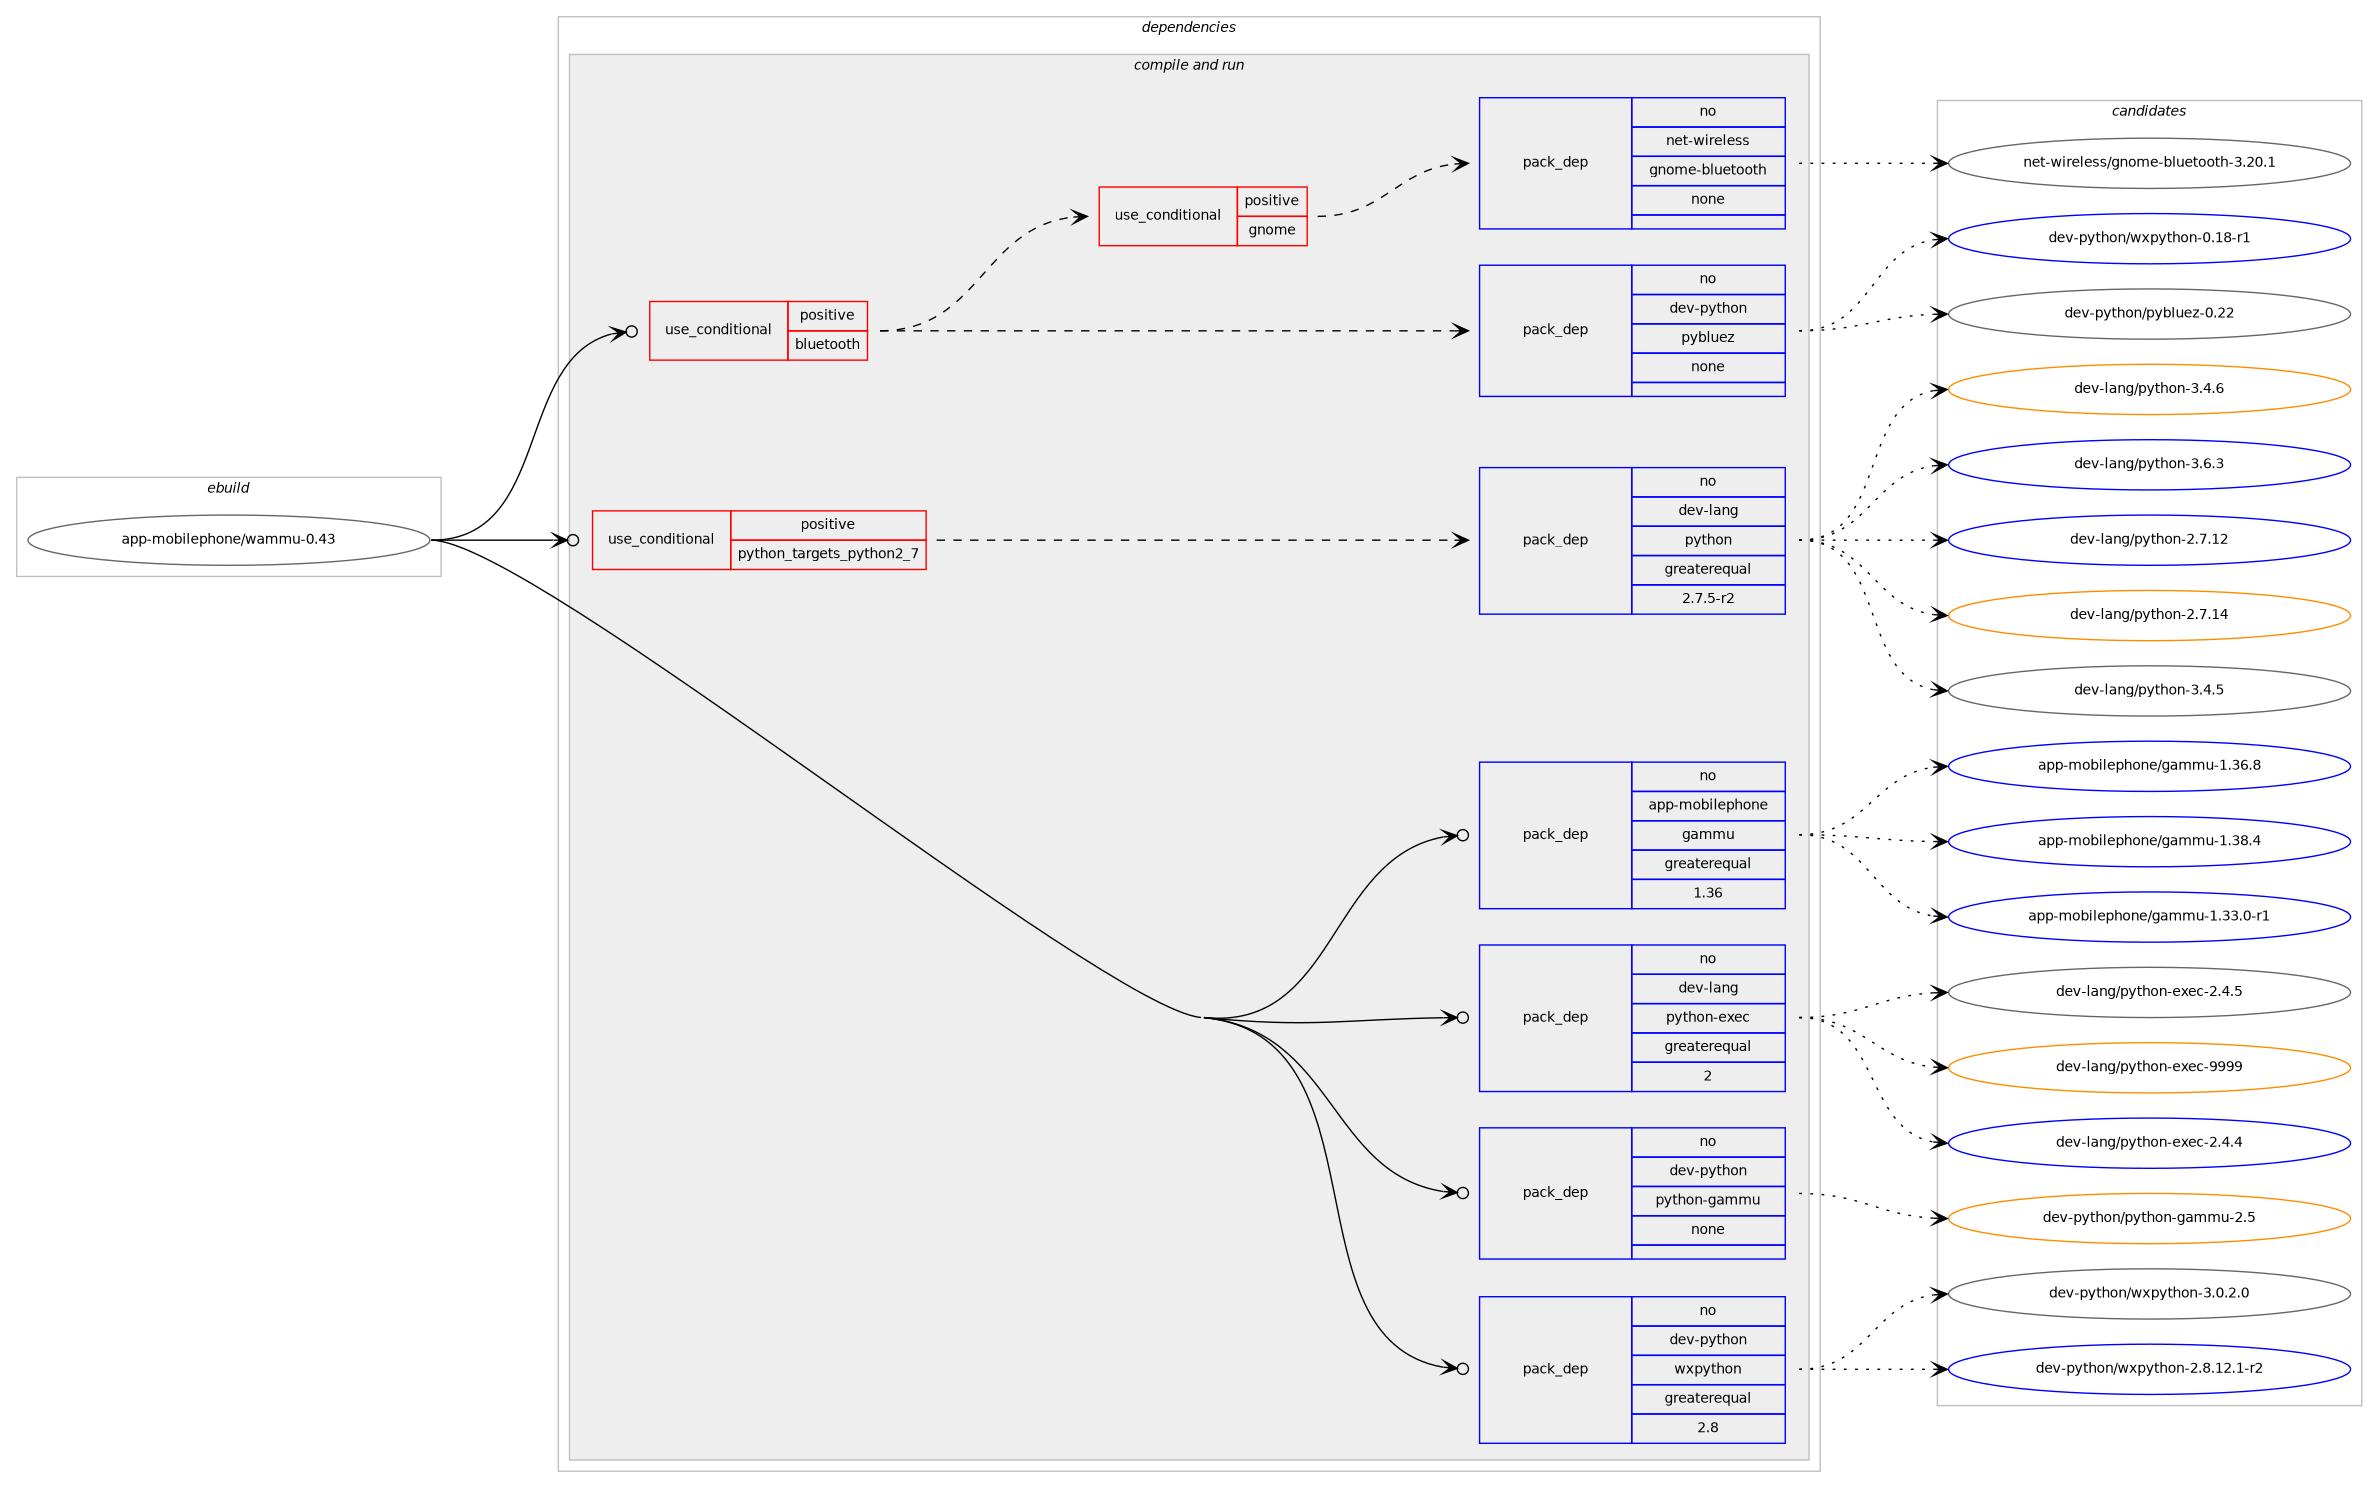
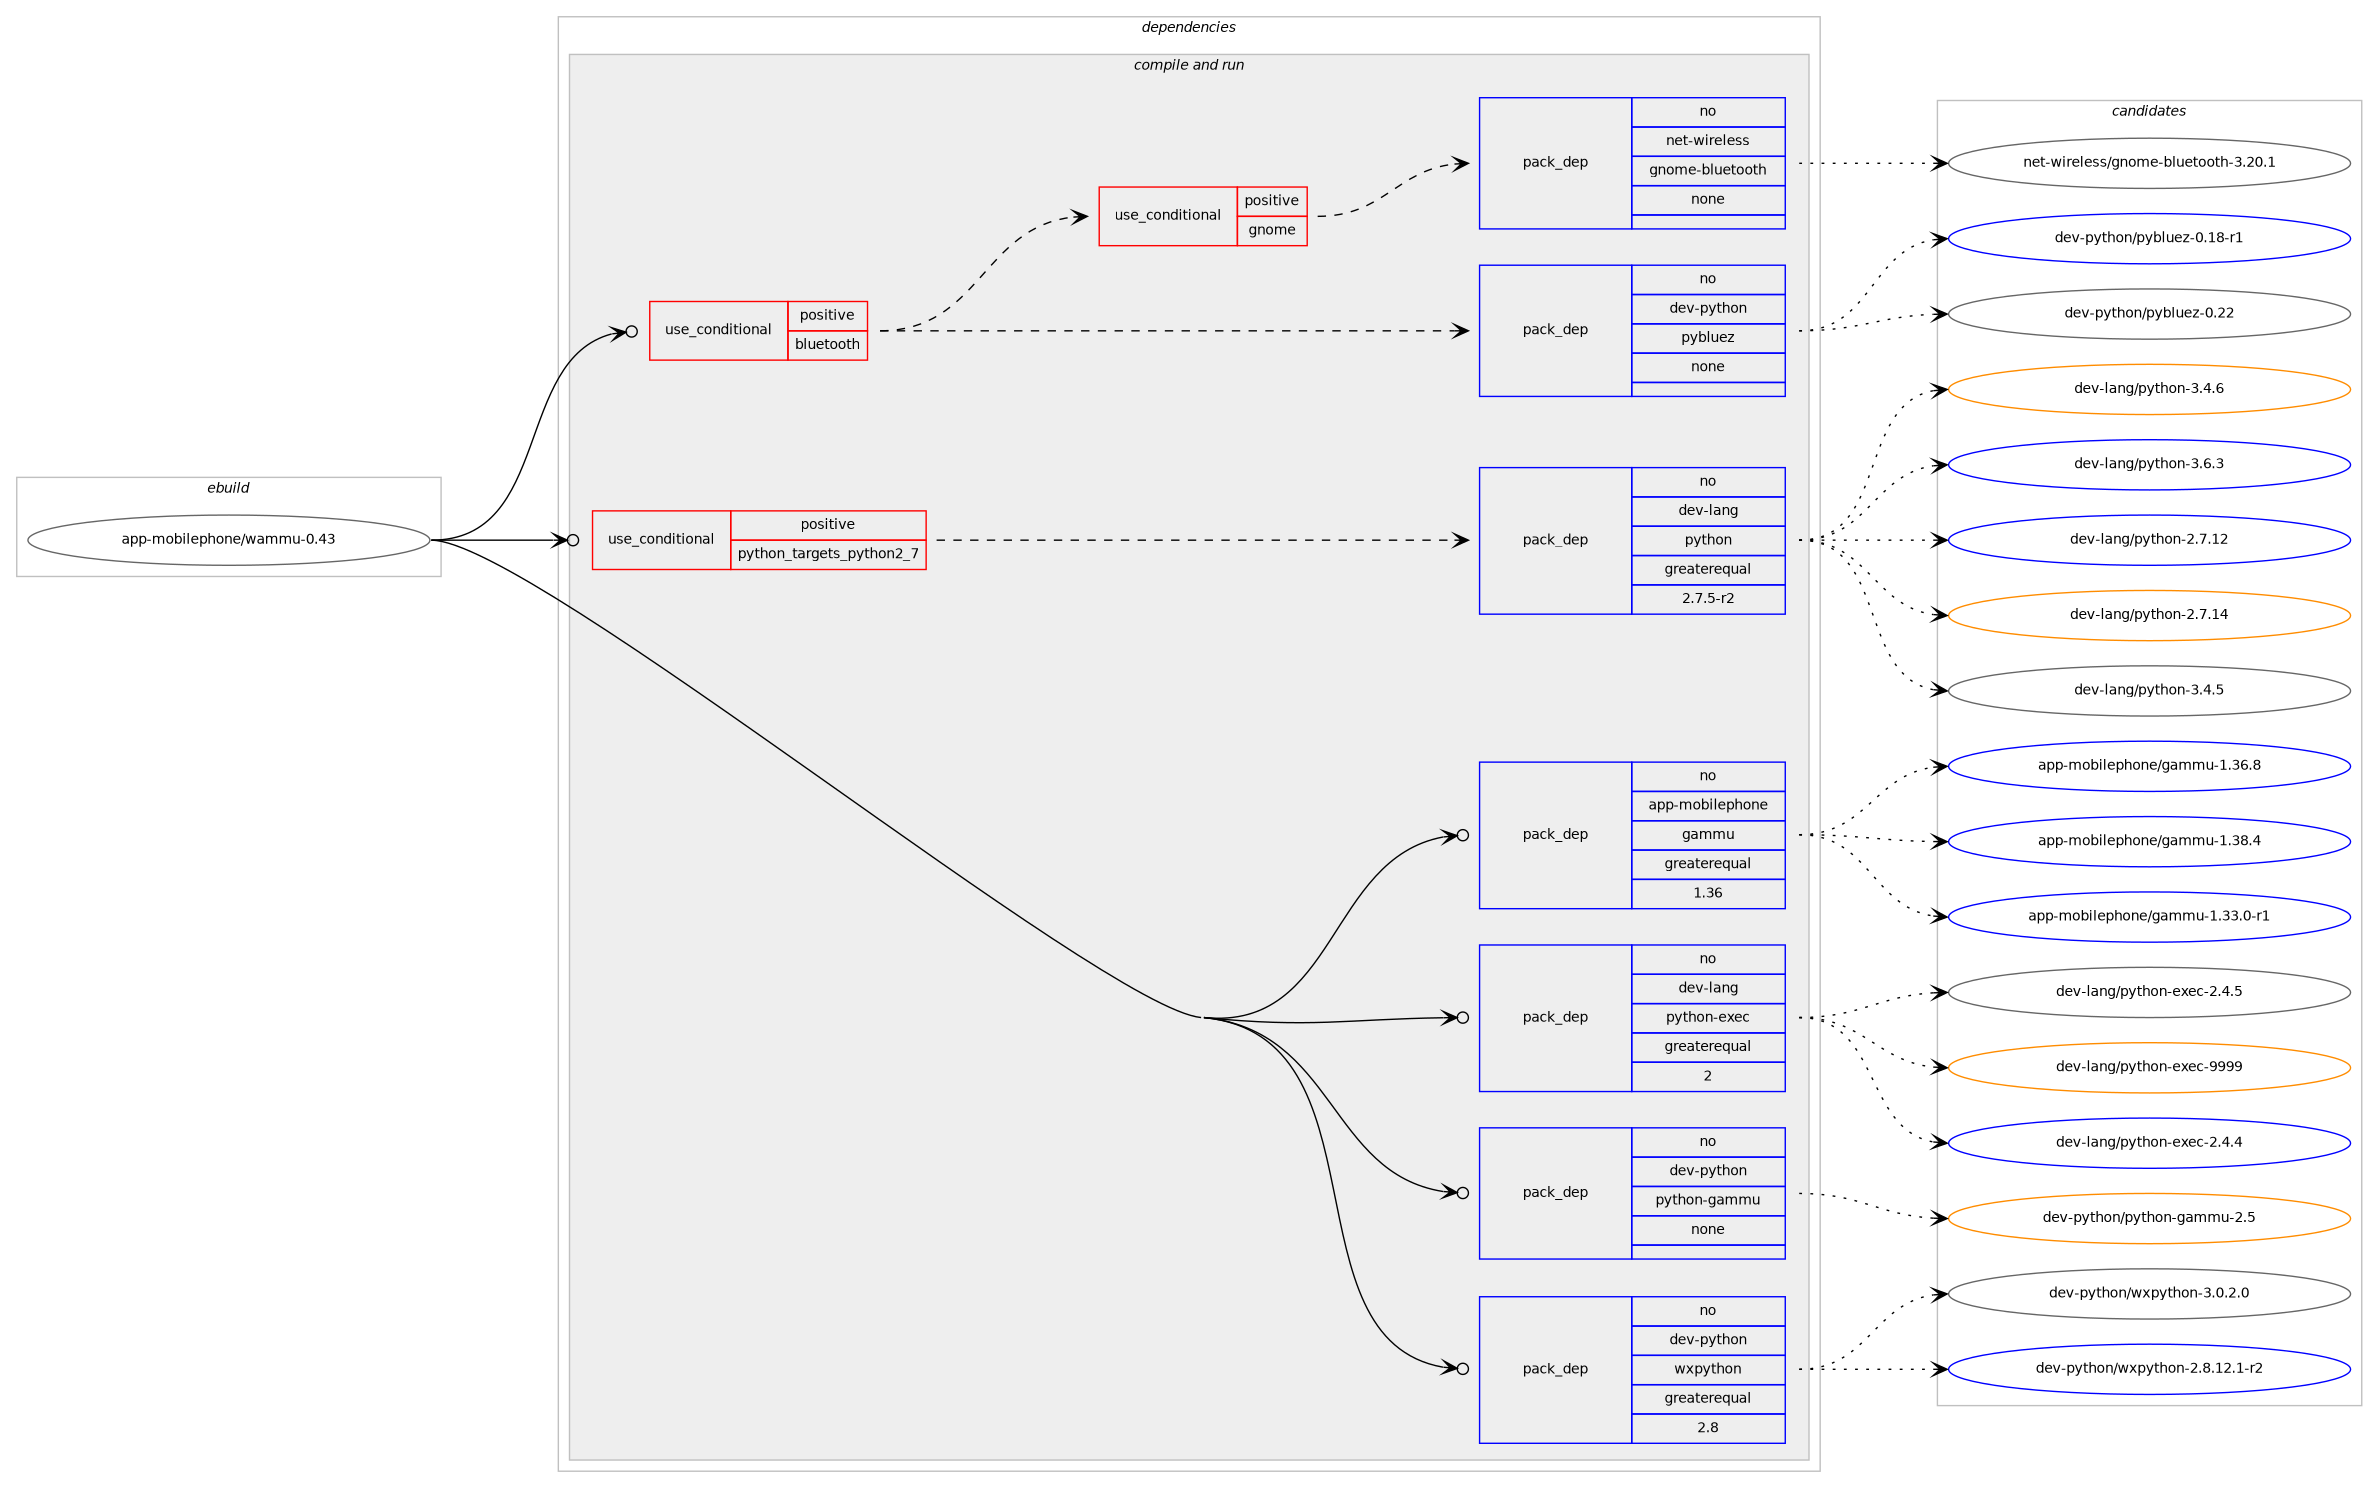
node "dev-python/wxpython-0.18-r1": label "dev-python/wxpython-0.18-r1" -> "dev-python/pybluez-0.18-r1"
